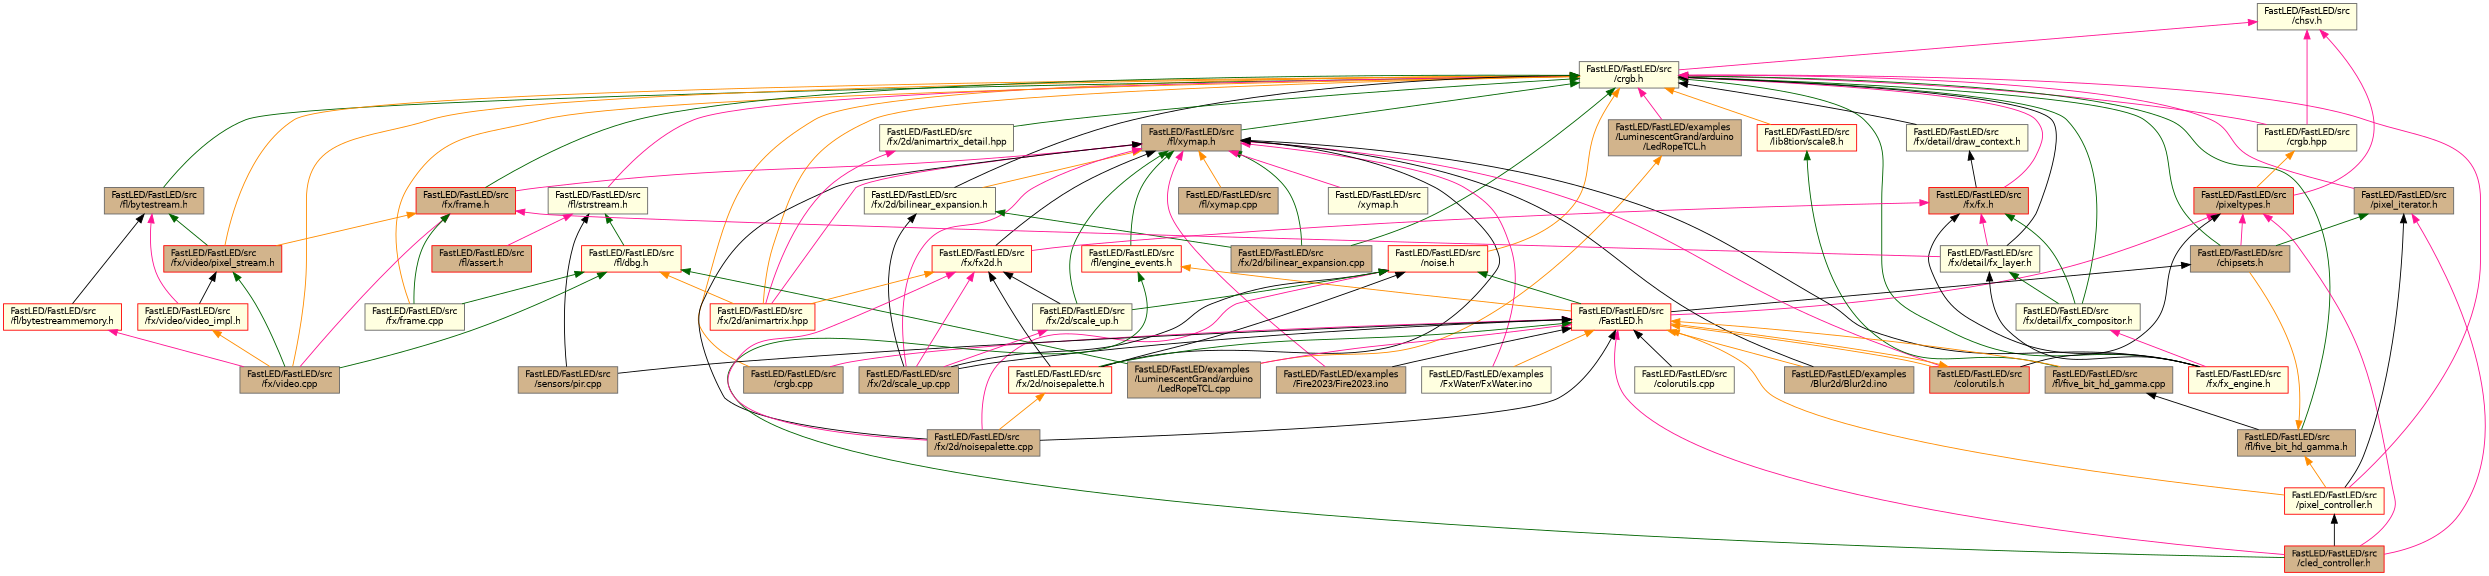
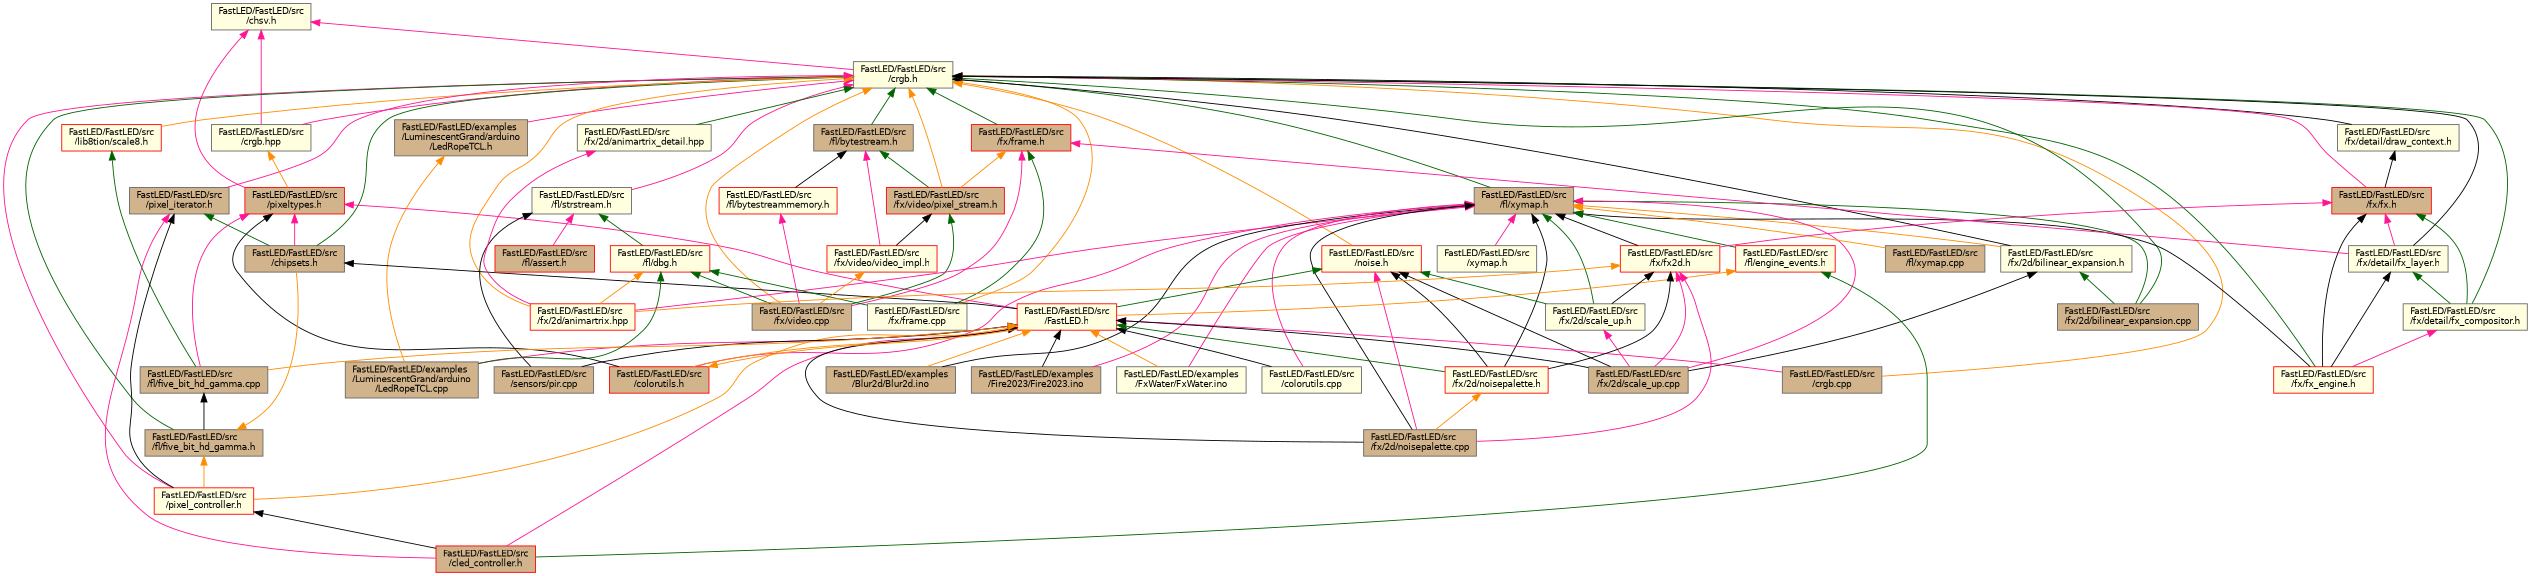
edge "FastLED/FastLED/src /fx/frame.h" -> "FastLED/FastLED/src /fl/xymap.h": now "FastLED/FastLED/src /colorutils.cpp" -> "FastLED/FastLED/src /fl/xymap.h"
edge "FastLED/FastLED/src /cled_controller.h" -> "FastLED/FastLED/src /pixeltypes.h": now "FastLED/FastLED/src /fl/five_bit_hd_gamma.cpp" -> "FastLED/FastLED/src /pixeltypes.h"
